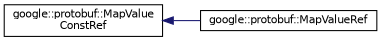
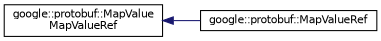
node "google::protobuf::MapValue ConstRef": label "google::protobuf::MapValue ConstRef" -> "google::protobuf::MapValue MapValueRef"
